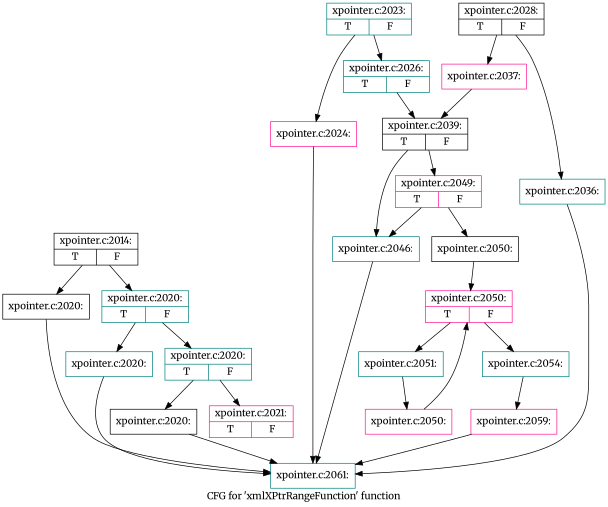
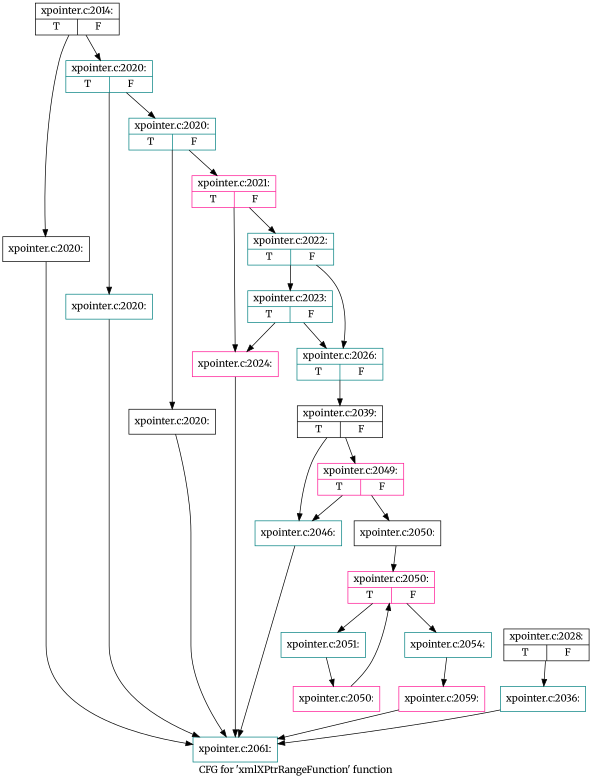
node "xpointer.c:2037:": removed
node "xpointer.c:2022:": added
edge "xpointer.c:2021:" -> "xpointer.c:2024:": added
